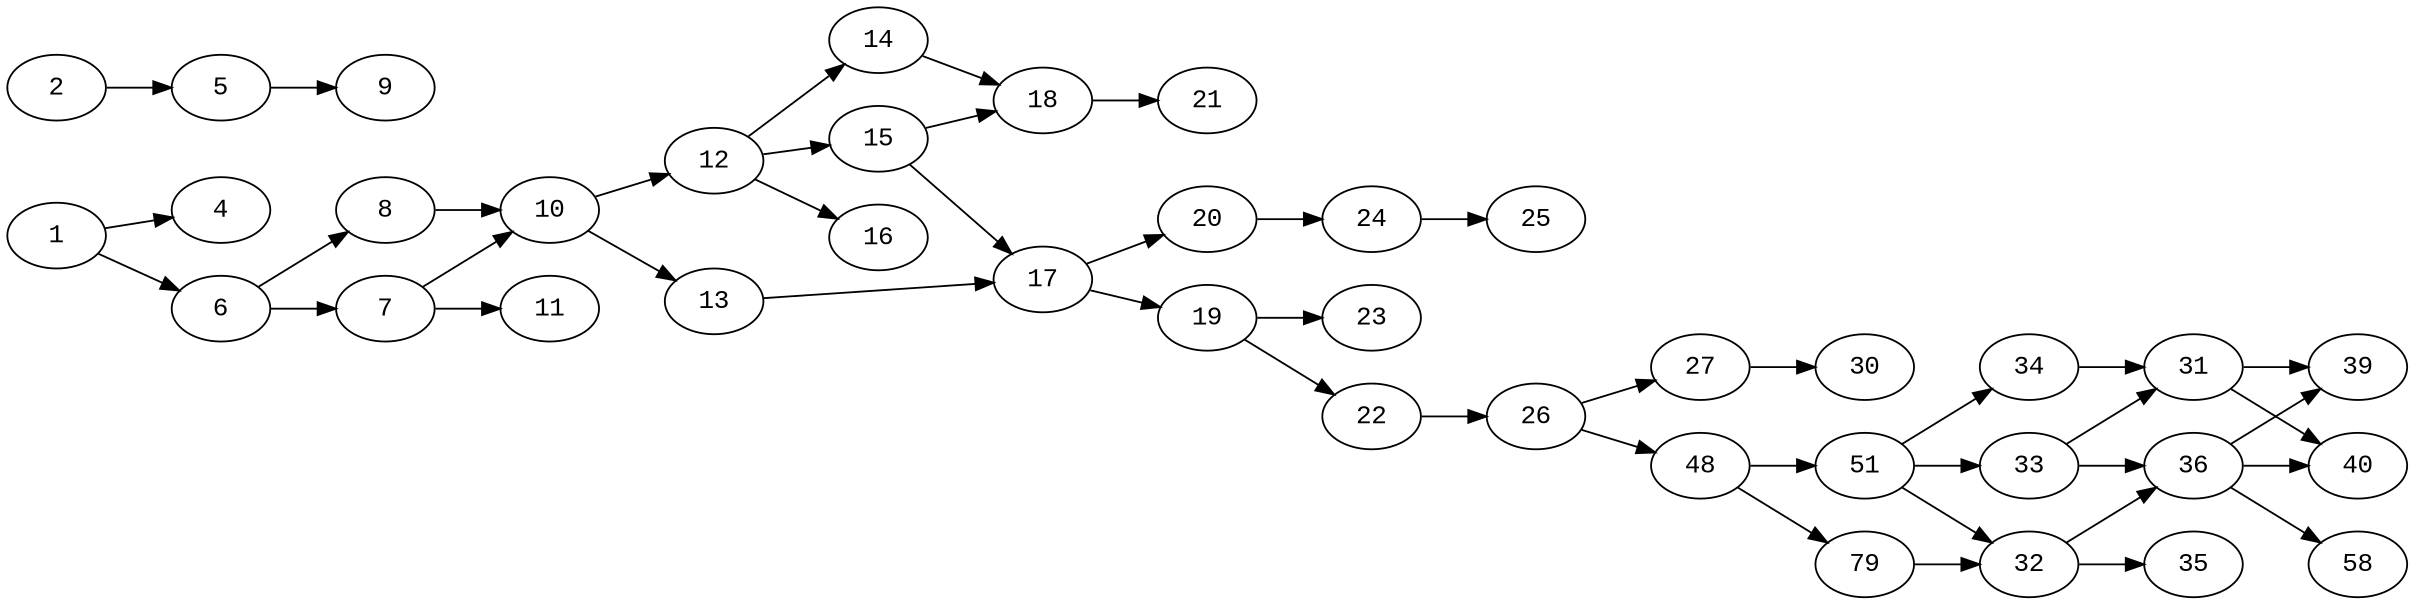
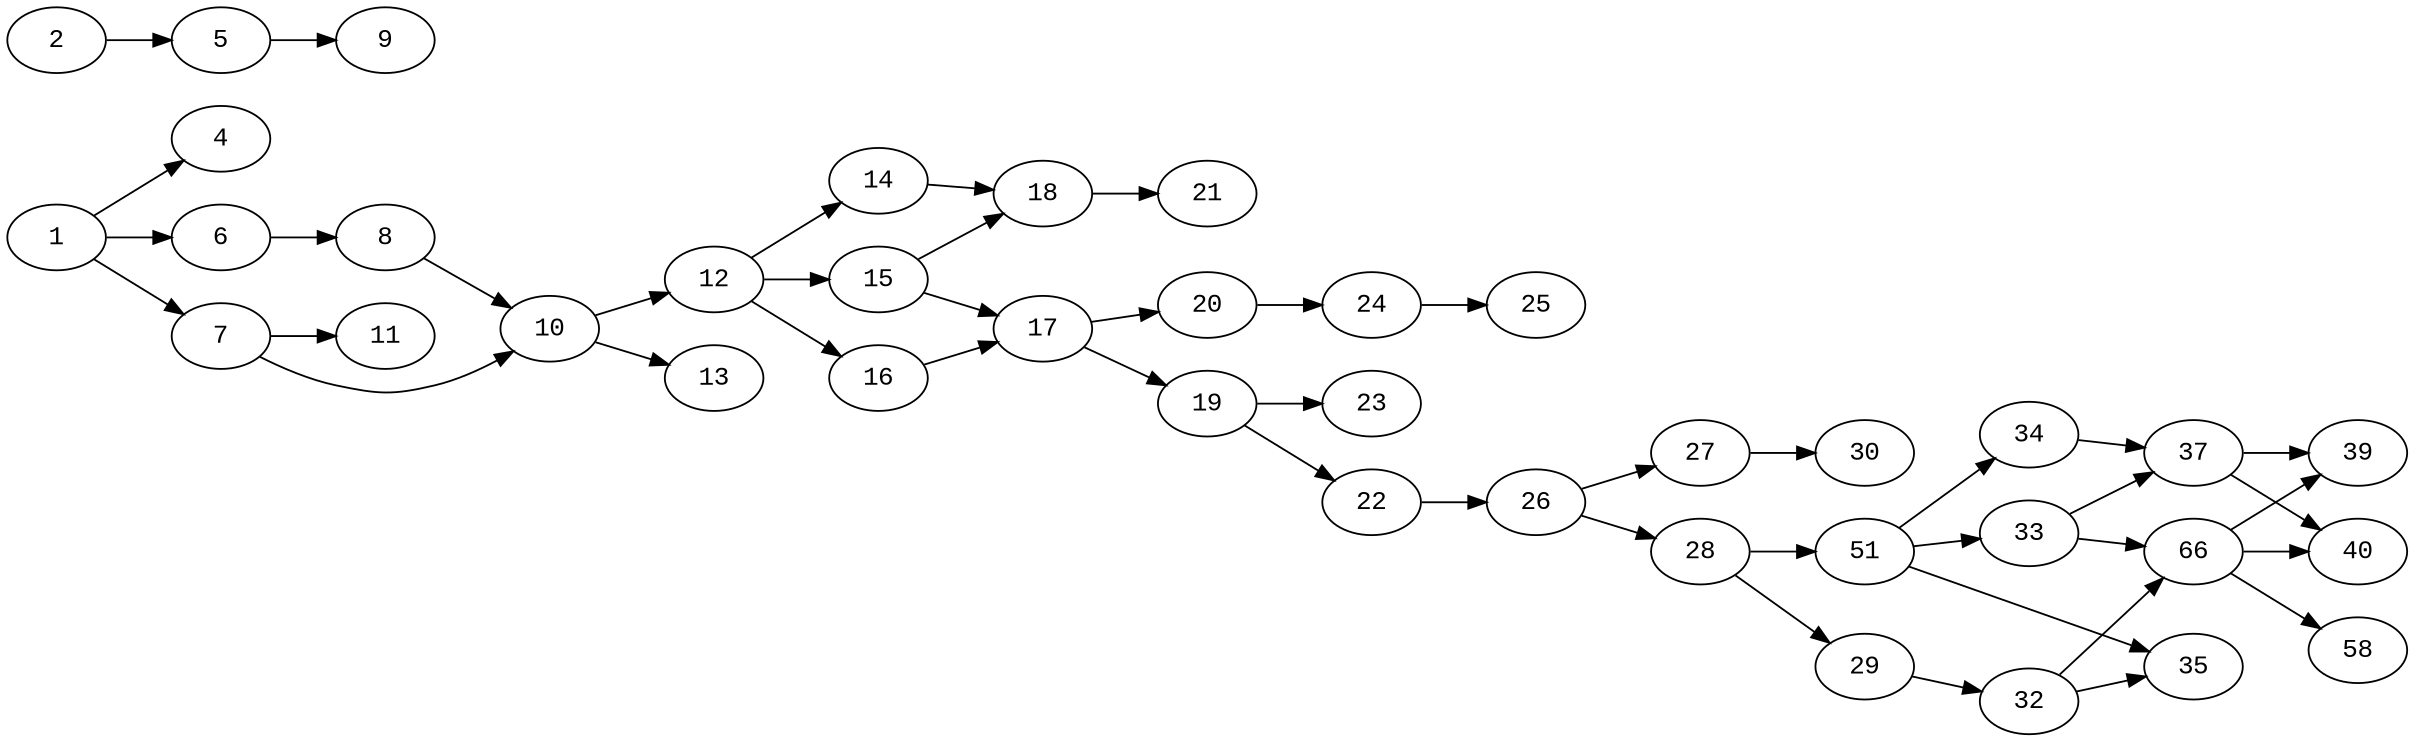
edge "13" -> "17": now "16" -> "17"
edge "6" -> "7": now "1" -> "7"
node "31": label "31" -> "37"
node "48": label "48" -> "28"
node "36": label "36" -> "66"
edge "51" -> "32": now "51" -> "35"
node "79": label "79" -> "29"
